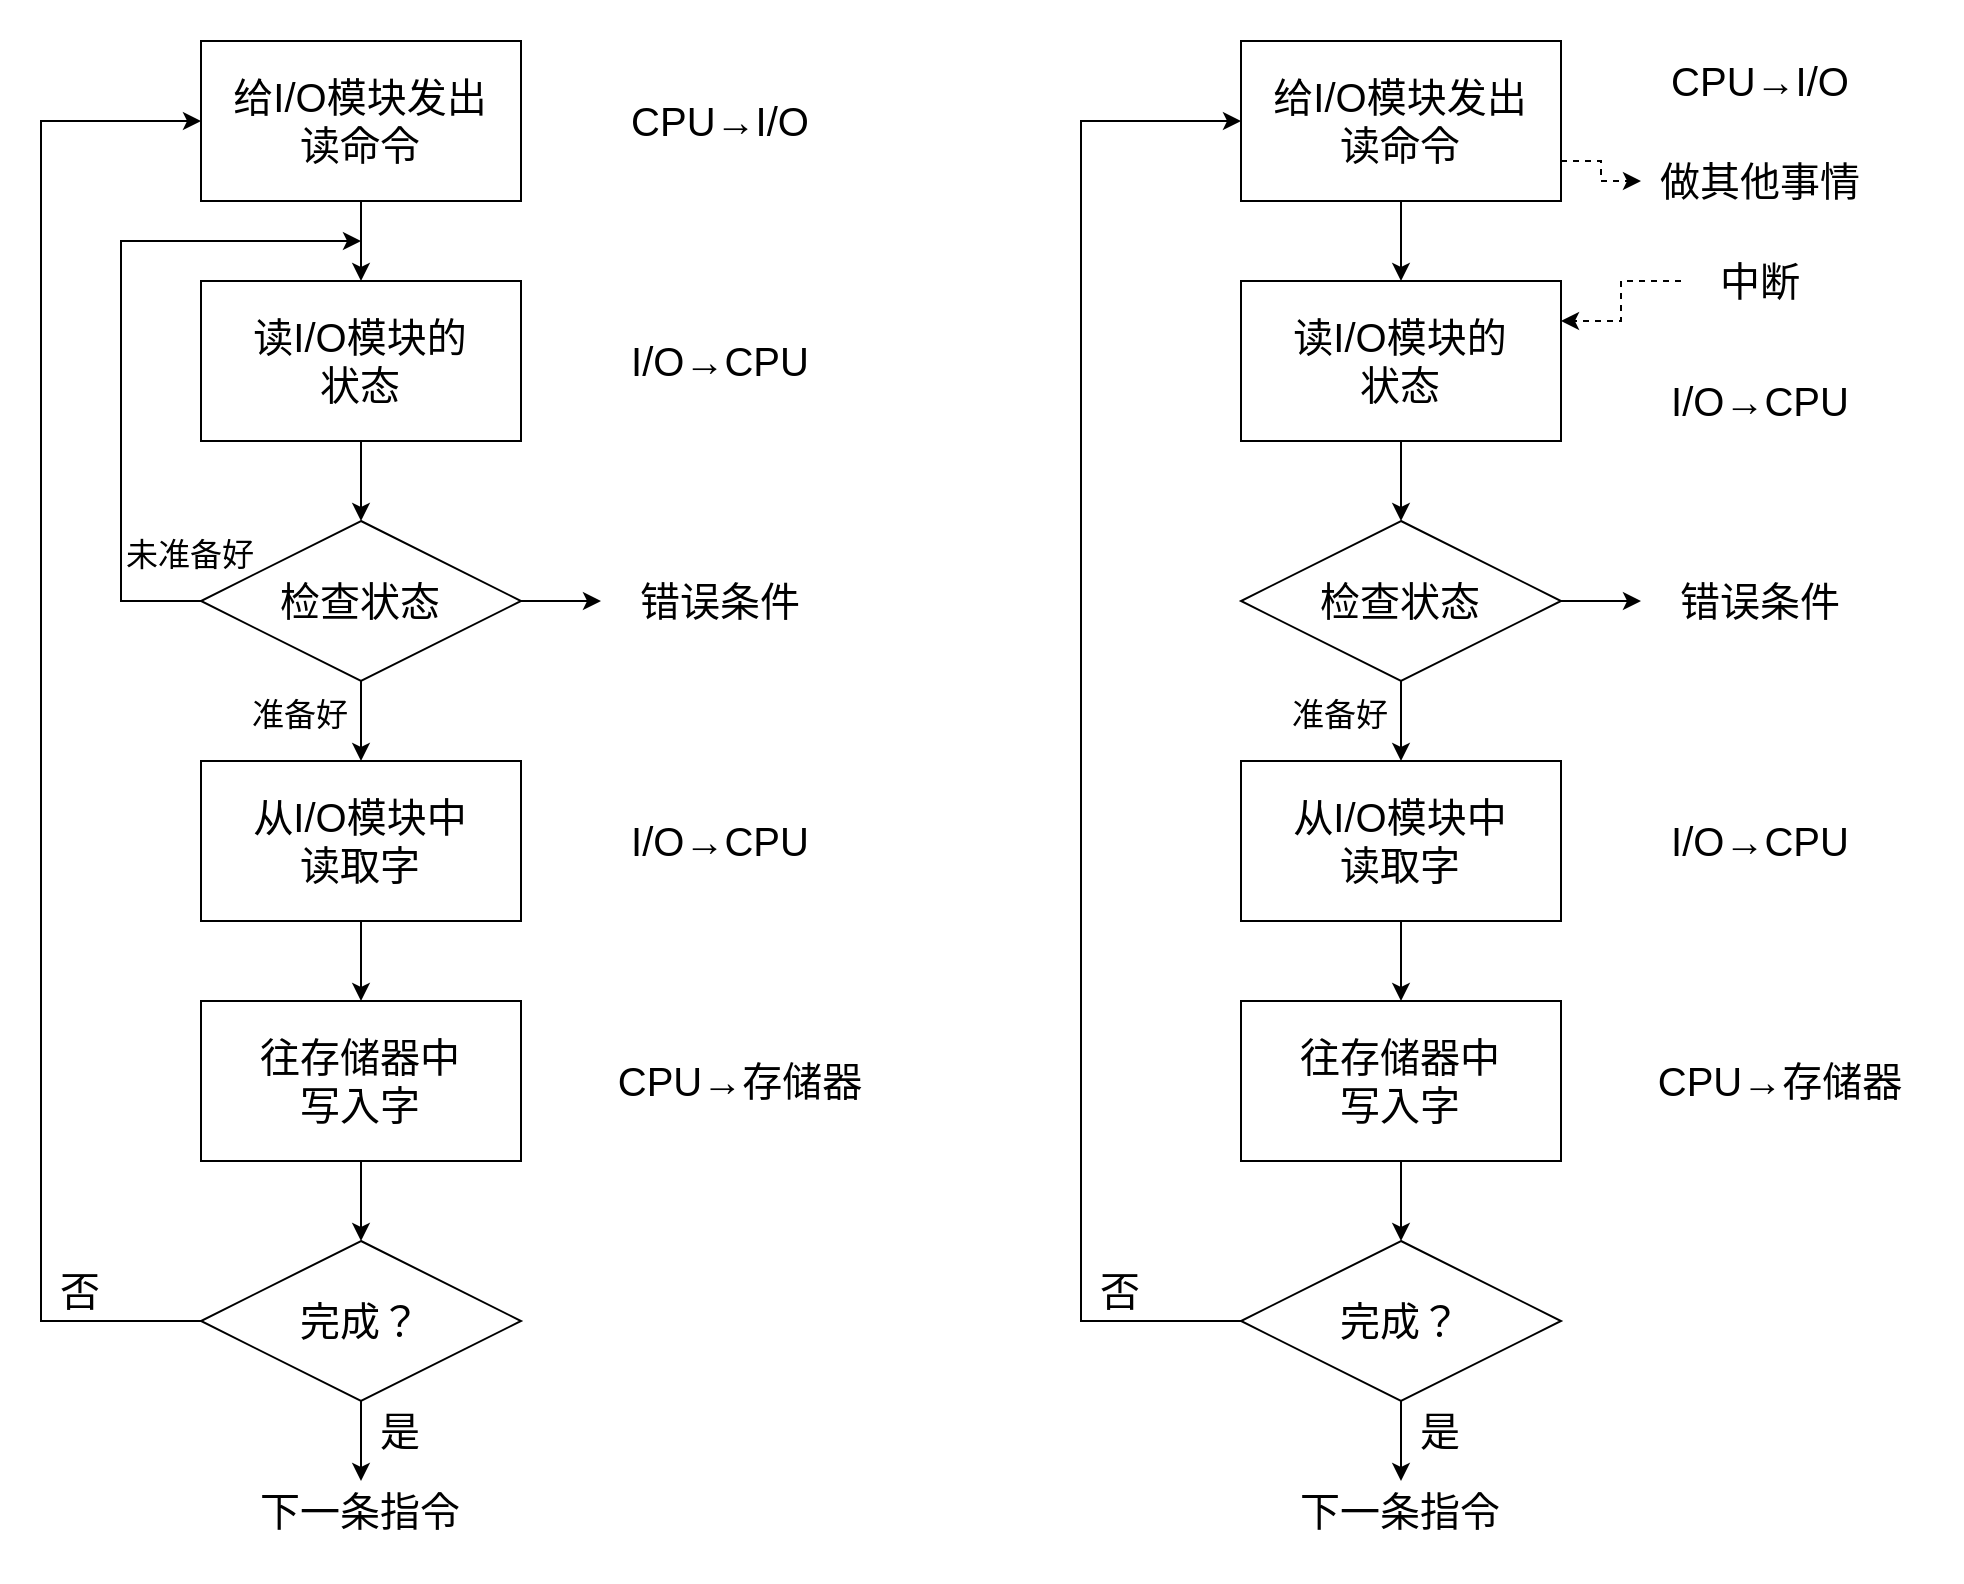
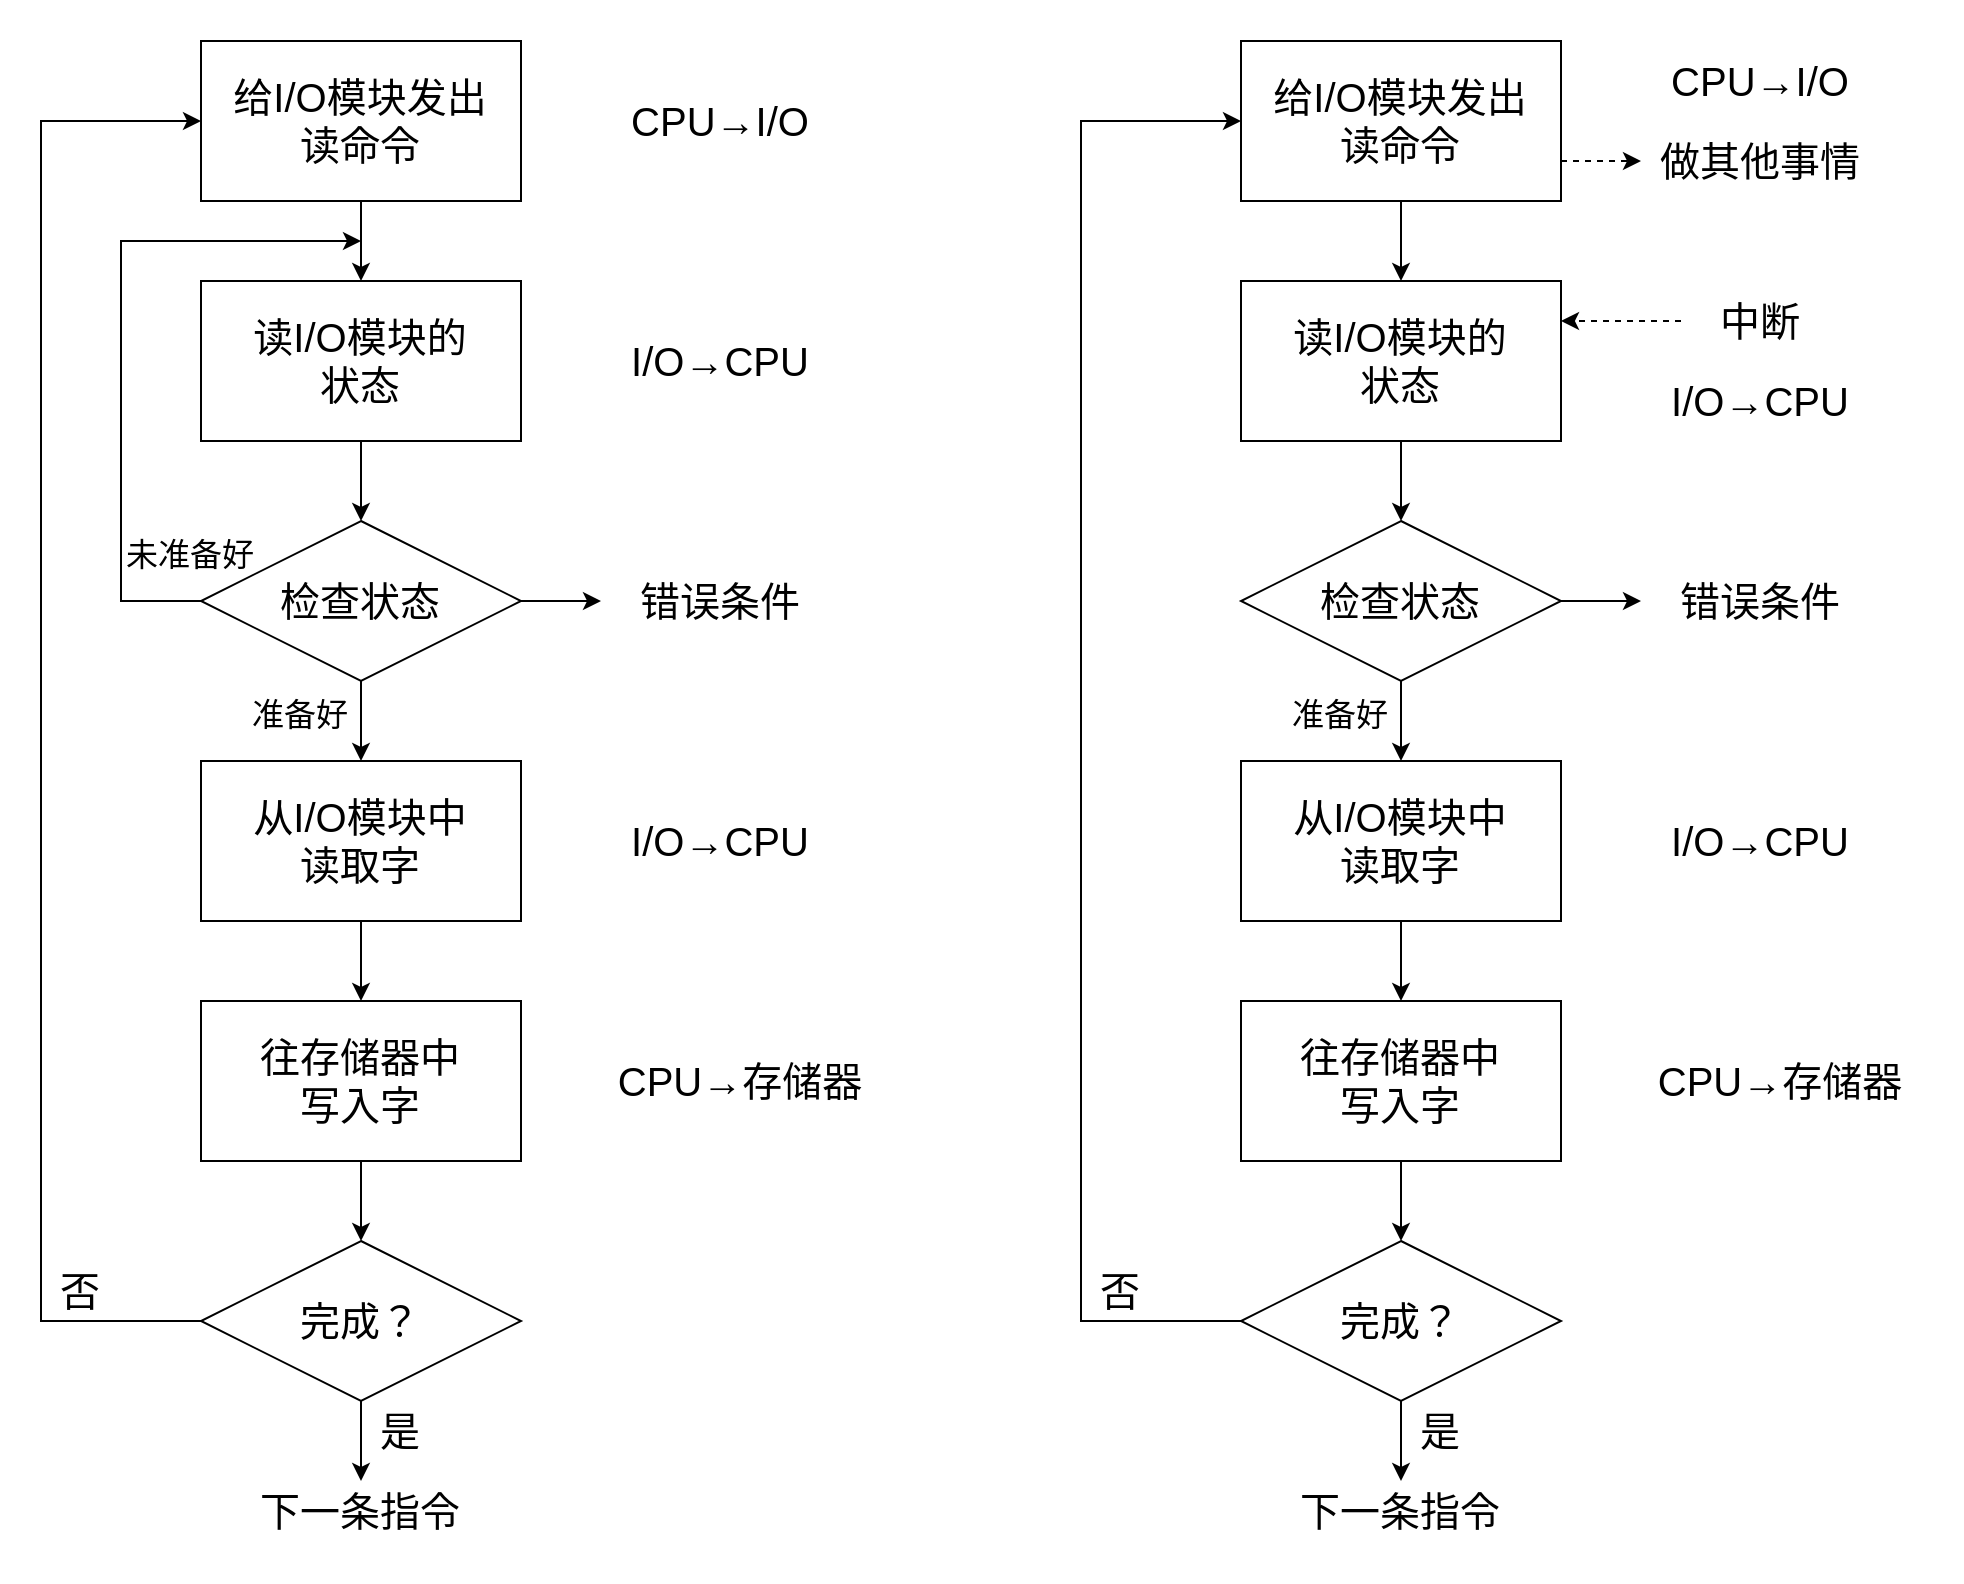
node "做其他事情": moved (1761, 181) -> (1761, 161)
node "中断": moved (1761, 281) -> (1761, 321)
